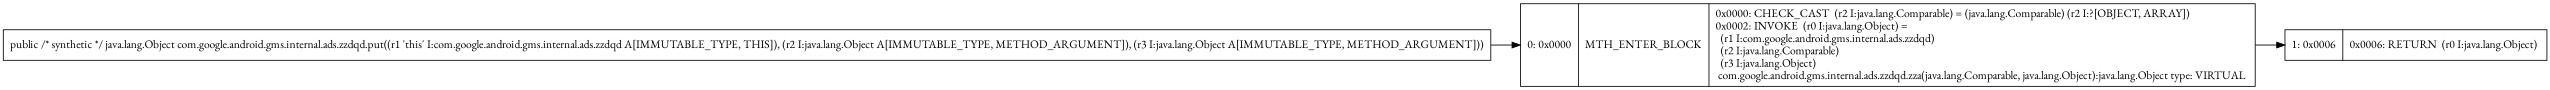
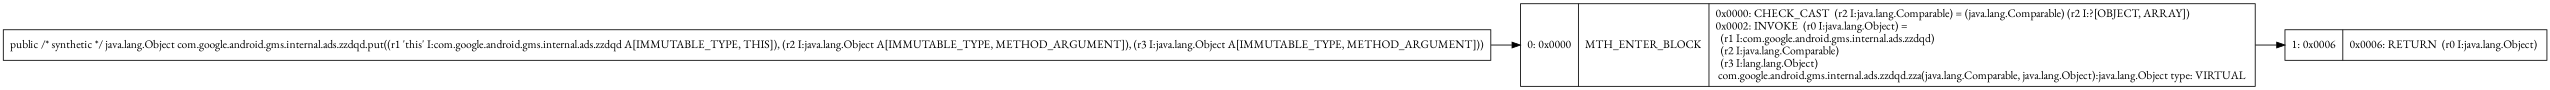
node "0: 0x0000": text "(r3 I:java.lang.Object)" -> "(r3 I:lang.lang.Object)"
